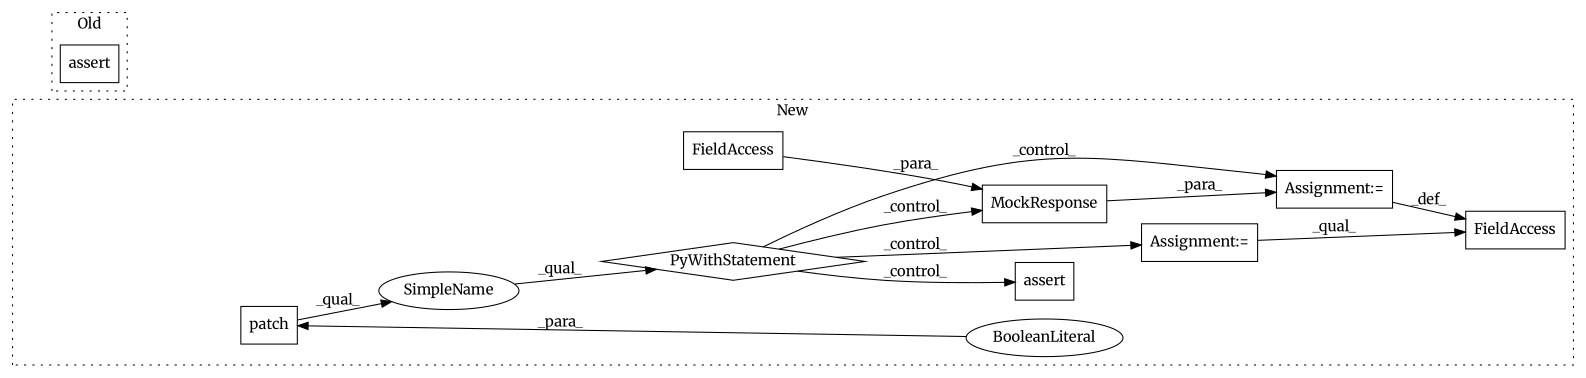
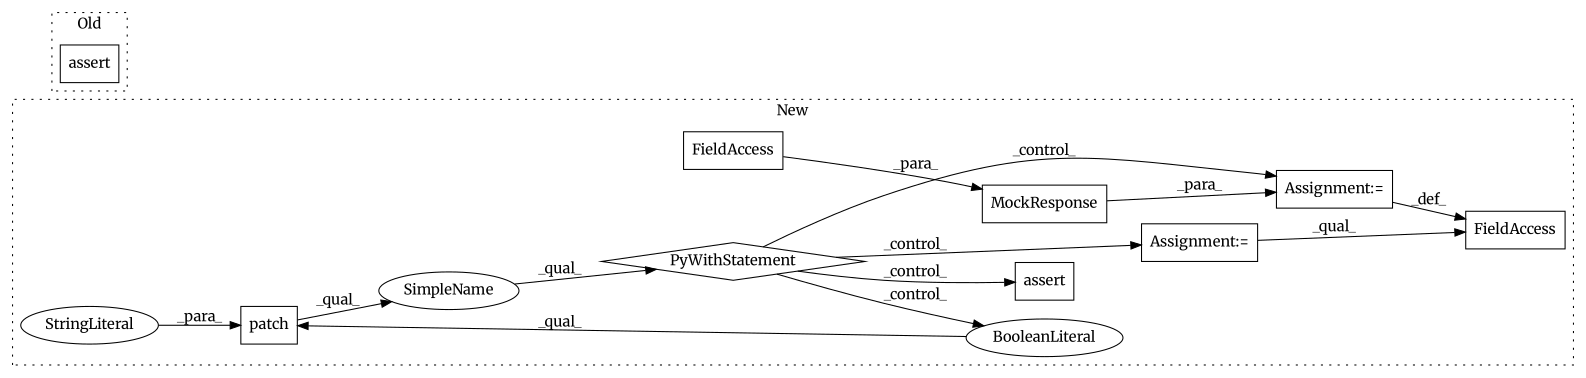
edge "PyWithStatement" -> "MockResponse": now "PyWithStatement" -> "BooleanLiteral"
edge "BooleanLiteral" -> "patch": label "_para_" -> "_qual_"
node "StringLiteral": added
